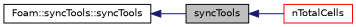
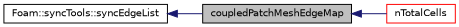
node "Foam::syncTools::syncTools": label "Foam::syncTools::syncTools" -> "Foam::syncTools::syncEdgeList"
node "syncTools": label "syncTools" -> "coupledPatchMeshEdgeMap"
